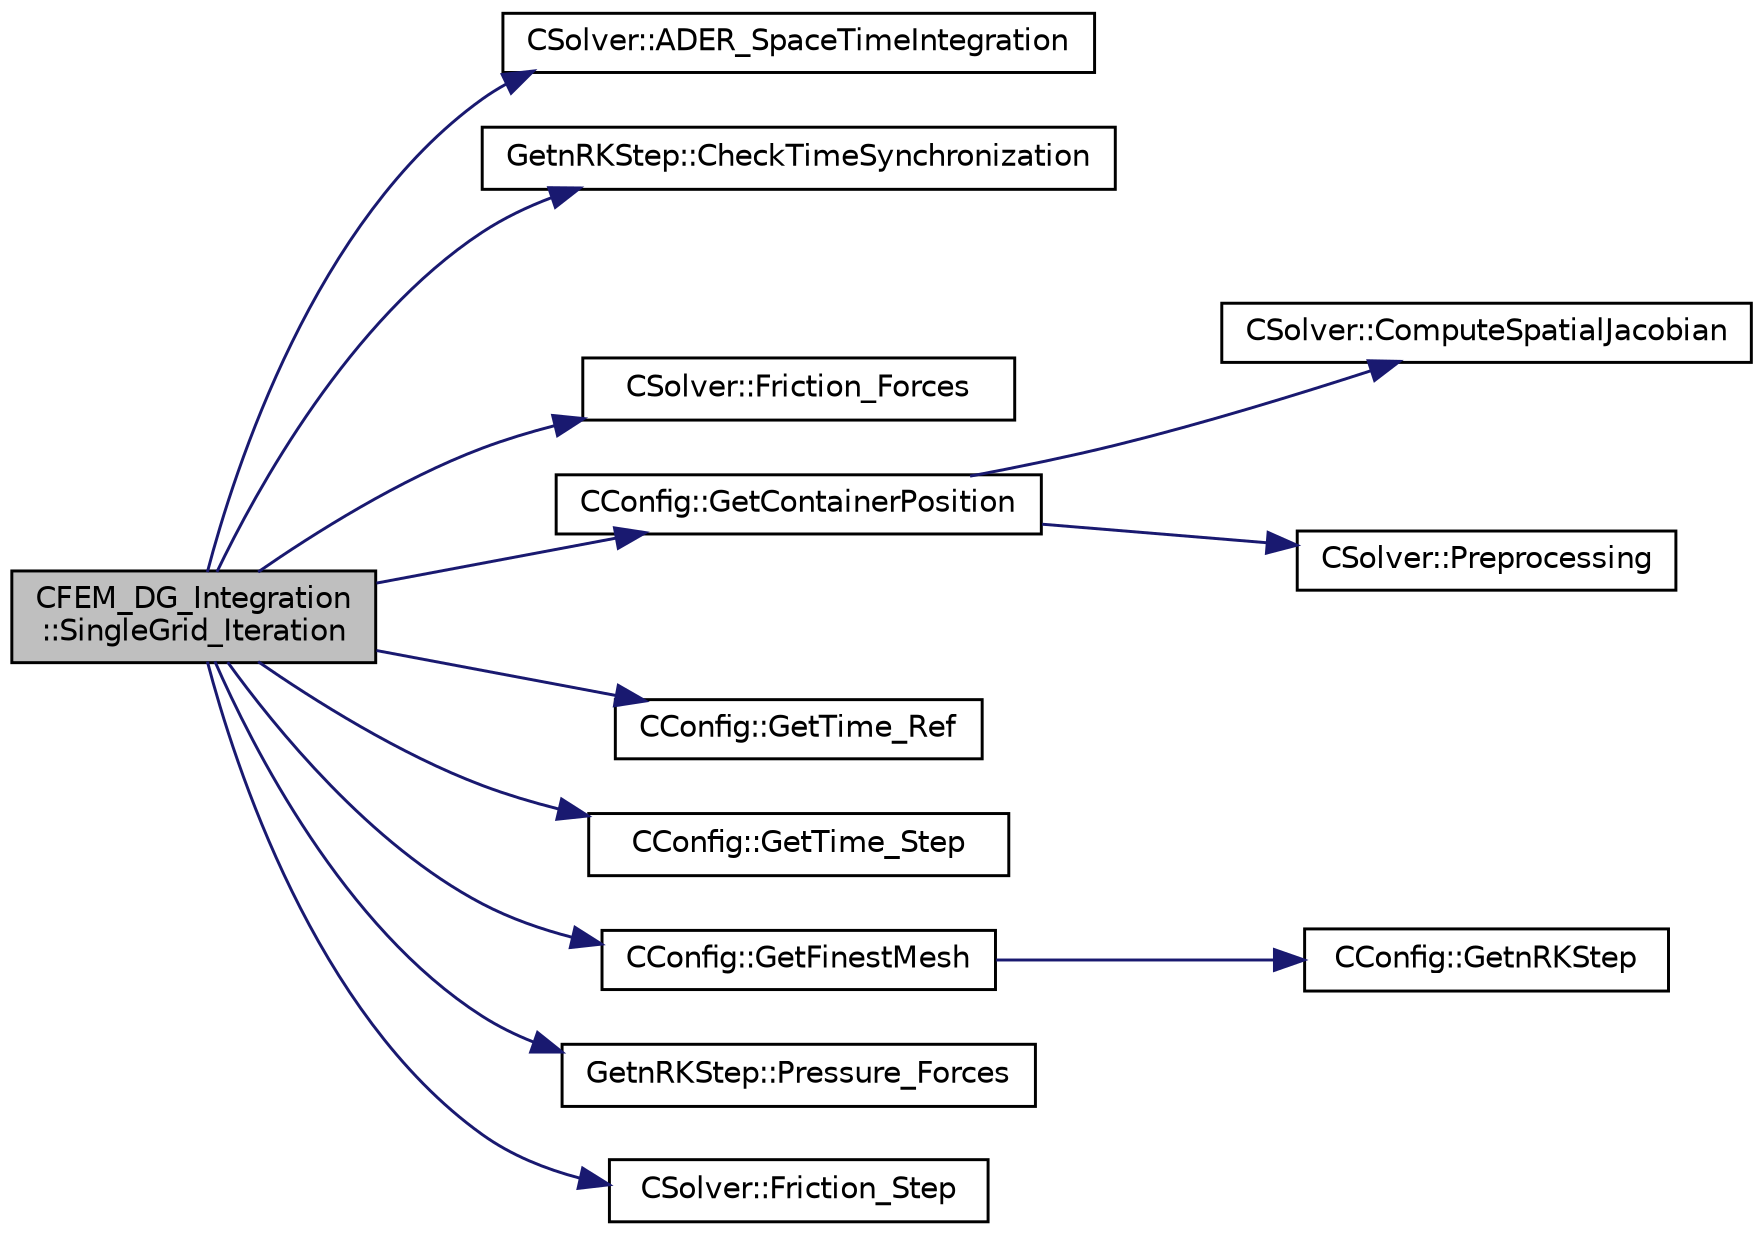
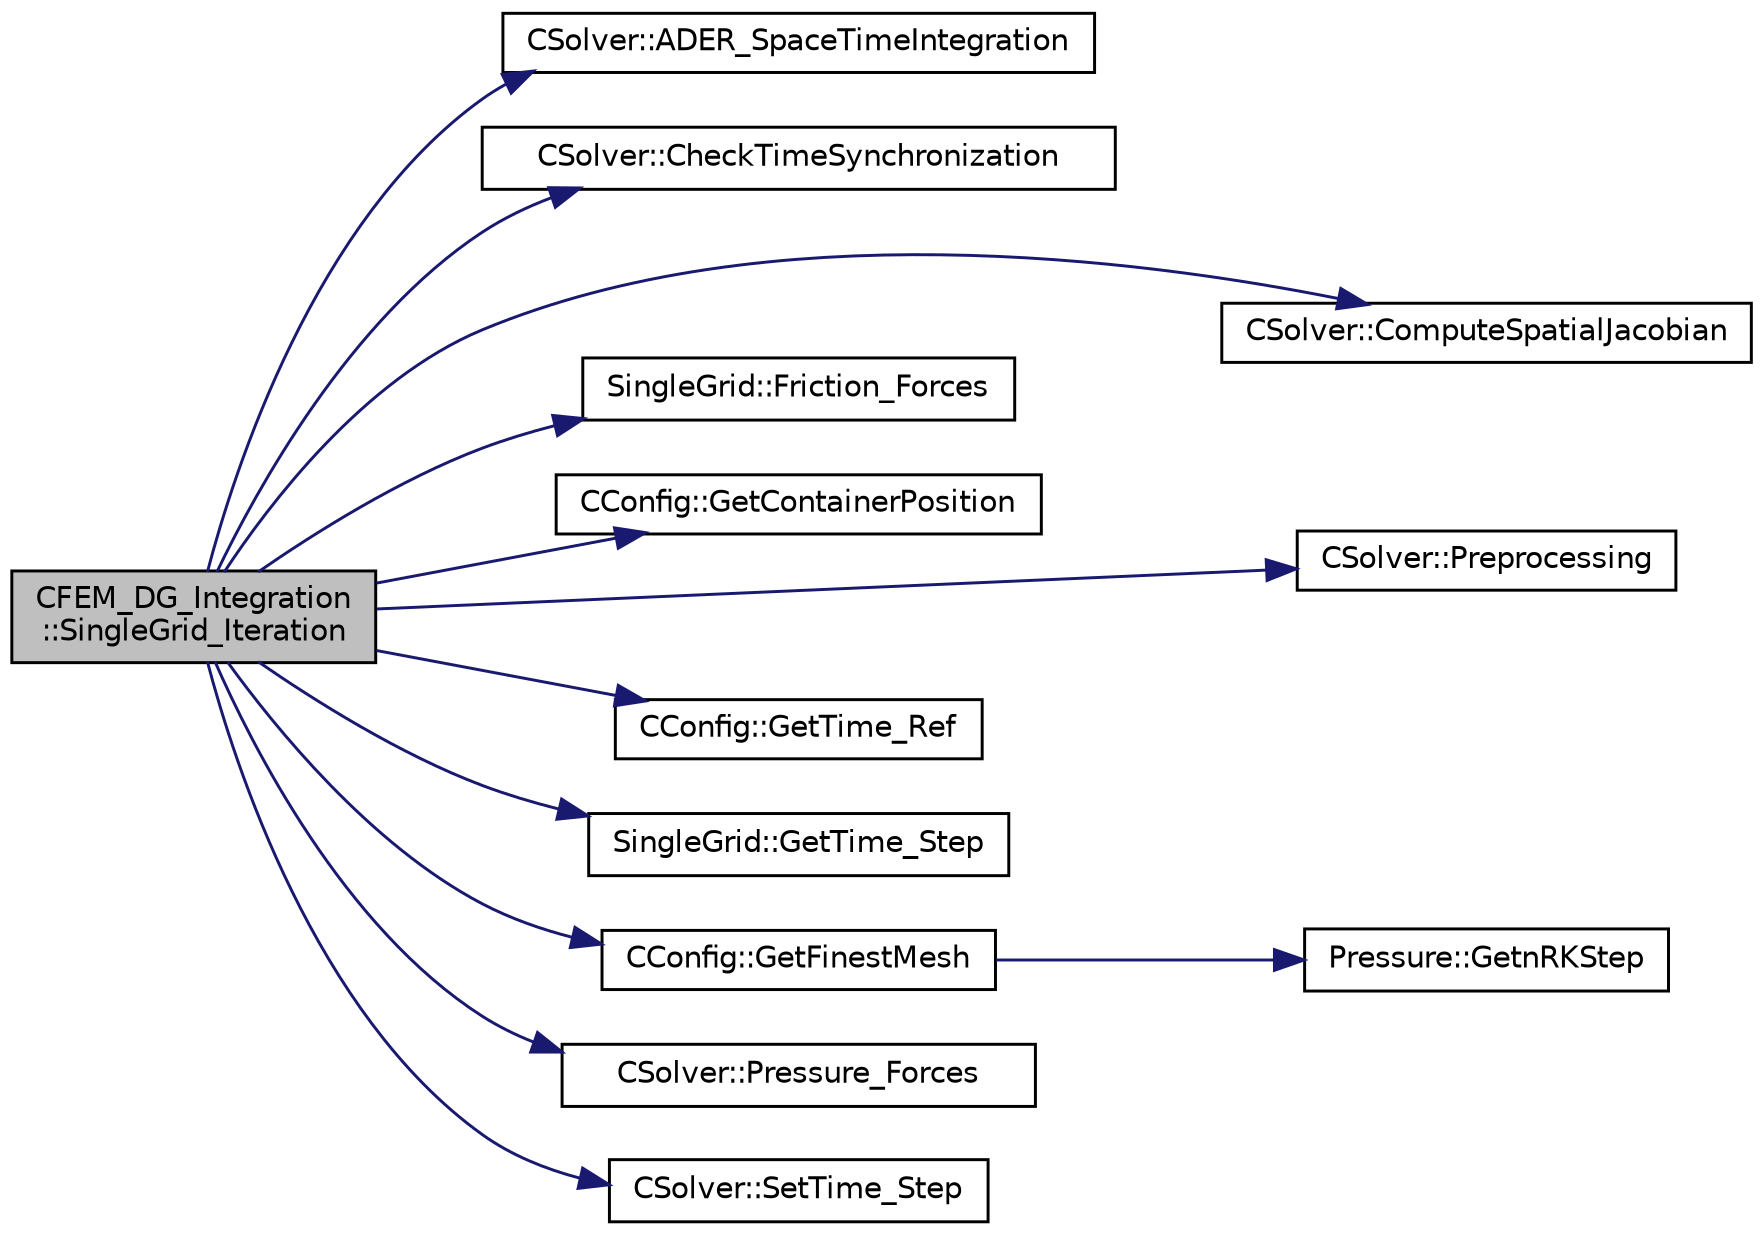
node "GetnRKStep::CheckTimeSynchronization": label "GetnRKStep::CheckTimeSynchronization" -> "CSolver::CheckTimeSynchronization"
node "CSolver::Friction_Forces": label "CSolver::Friction_Forces" -> "SingleGrid::Friction_Forces"
edge "CConfig::GetContainerPosition" -> "CSolver::ComputeSpatialJacobian": now "CFEM_DG_Integration ::SingleGrid_Iteration" -> "CSolver::ComputeSpatialJacobian"
edge "CConfig::GetContainerPosition" -> "CSolver::Preprocessing": now "CFEM_DG_Integration ::SingleGrid_Iteration" -> "CSolver::Preprocessing"
node "CConfig::GetTime_Step": label "CConfig::GetTime_Step" -> "SingleGrid::GetTime_Step"
node "CConfig::GetnRKStep": label "CConfig::GetnRKStep" -> "Pressure::GetnRKStep"
node "GetnRKStep::Pressure_Forces": label "GetnRKStep::Pressure_Forces" -> "CSolver::Pressure_Forces"
node "CSolver::Friction_Step": label "CSolver::Friction_Step" -> "CSolver::SetTime_Step"
